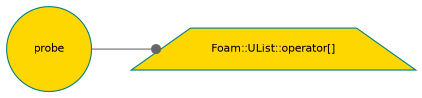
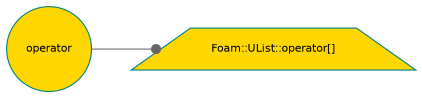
node "probe": label "probe" -> "operator"
